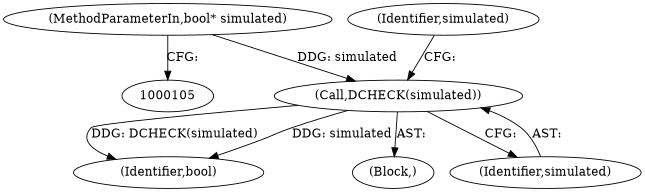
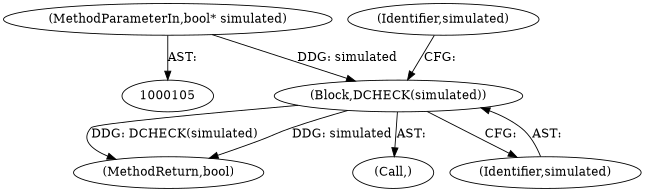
edge "(MethodParameterIn,bool* simulated)" -> "1000105": label "CFG: " -> "AST: "
node "(Call,DCHECK(simulated))": label "(Call,DCHECK(simulated))" -> "(Block,DCHECK(simulated))"
node "(Identifier,bool)": label "(Identifier,bool)" -> "(MethodReturn,bool)"
node "(Block,)": label "(Block,)" -> "(Call,)"
